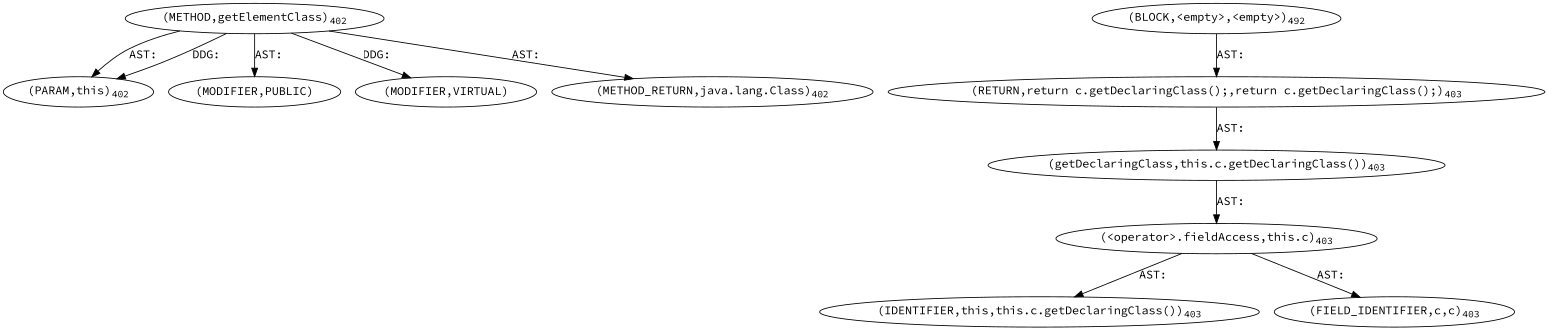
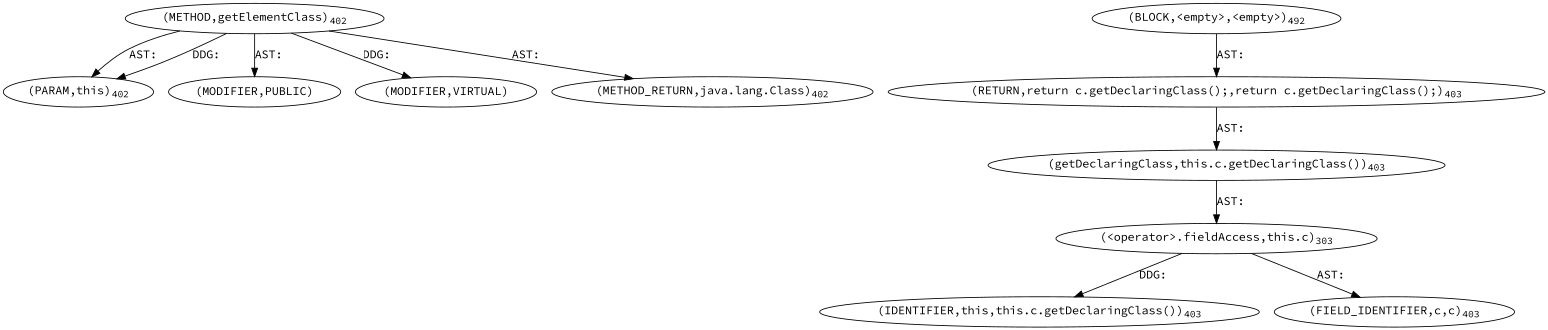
node "(<operator>.fieldAccess,this.c)": text "403" -> "303"
edge "(<operator>.fieldAccess,this.c)" -> "(IDENTIFIER,this,this.c.getDeclaringClass())": label "AST: " -> "DDG: "
